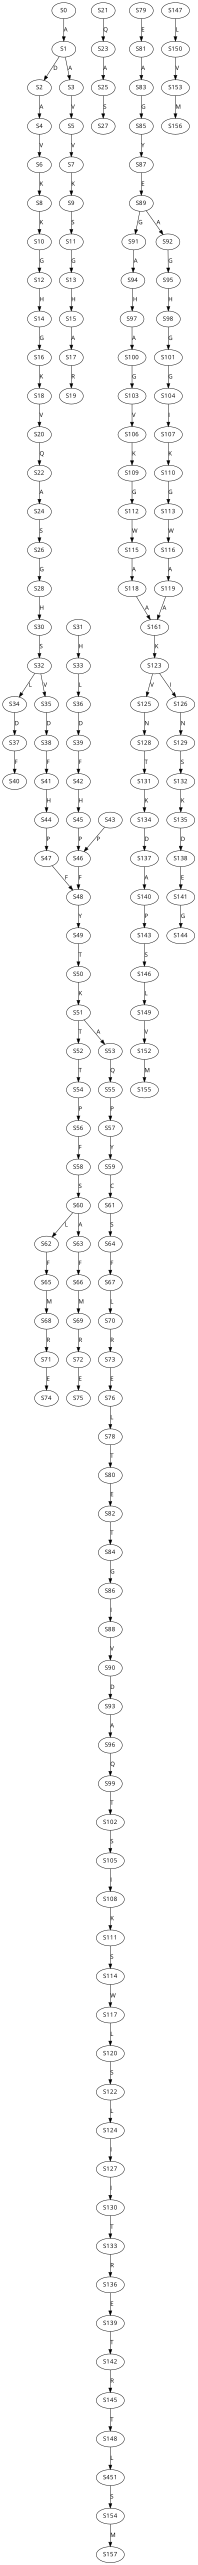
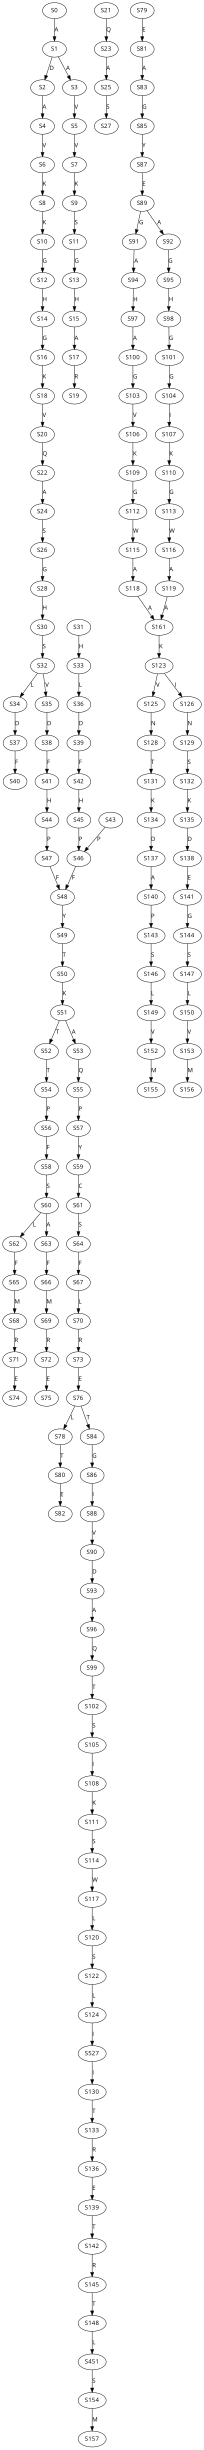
edge "S144" -> "S147": added, label "S"
edge "S82" -> "S84": now "S76" -> "S84"
node "S127": label "S127" -> "S527"
